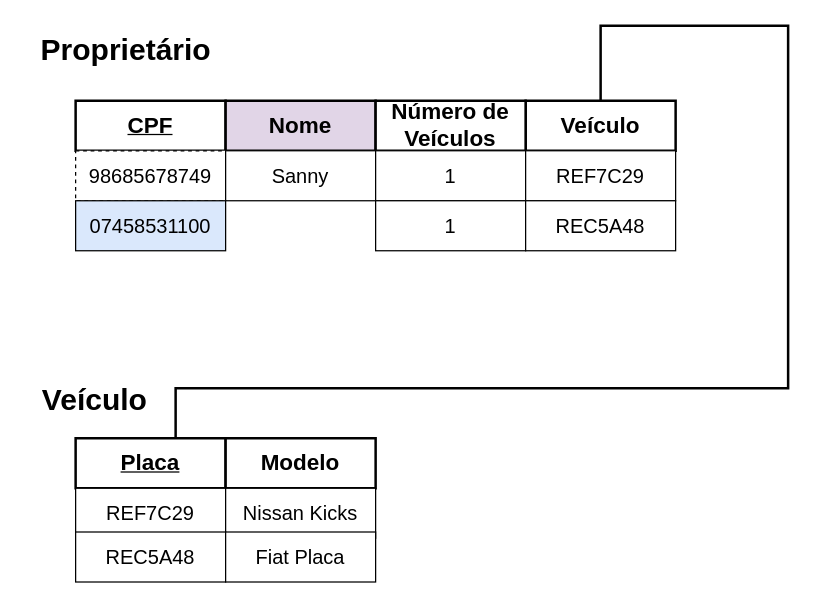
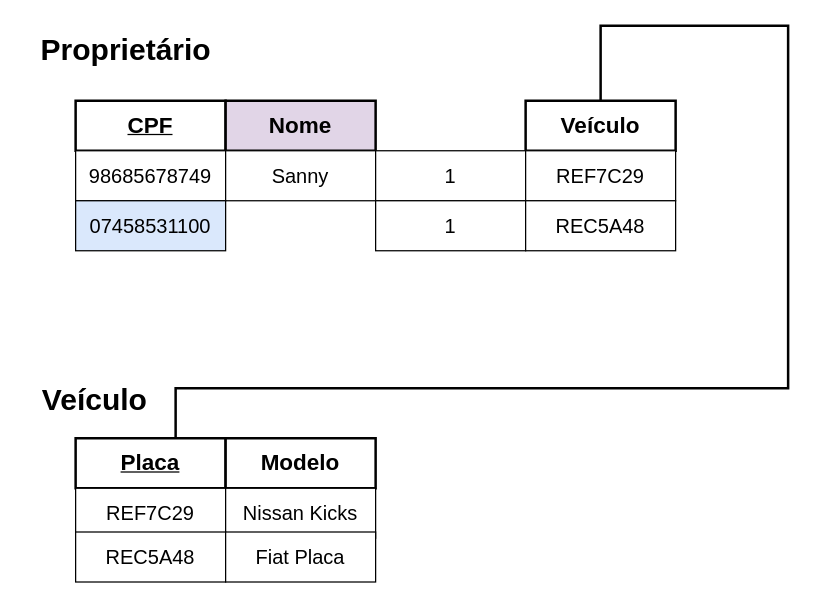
node "Número de Veículos": removed
node "98685678749": style dashed -> solid
